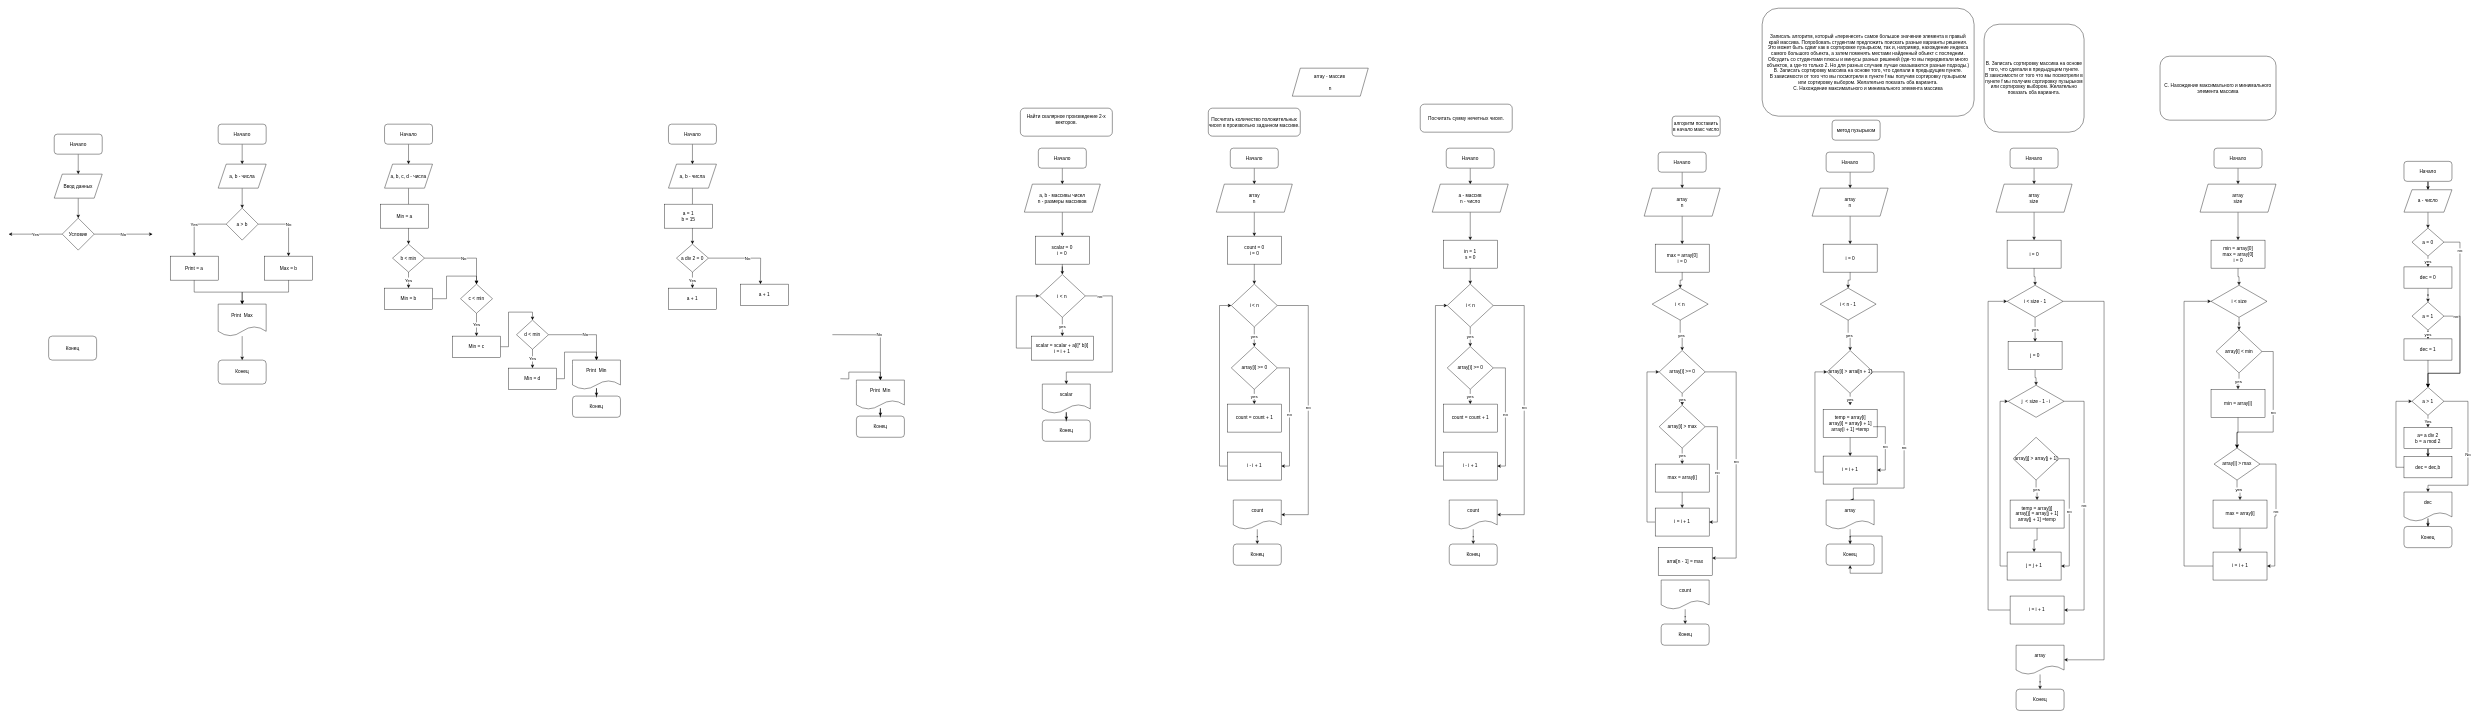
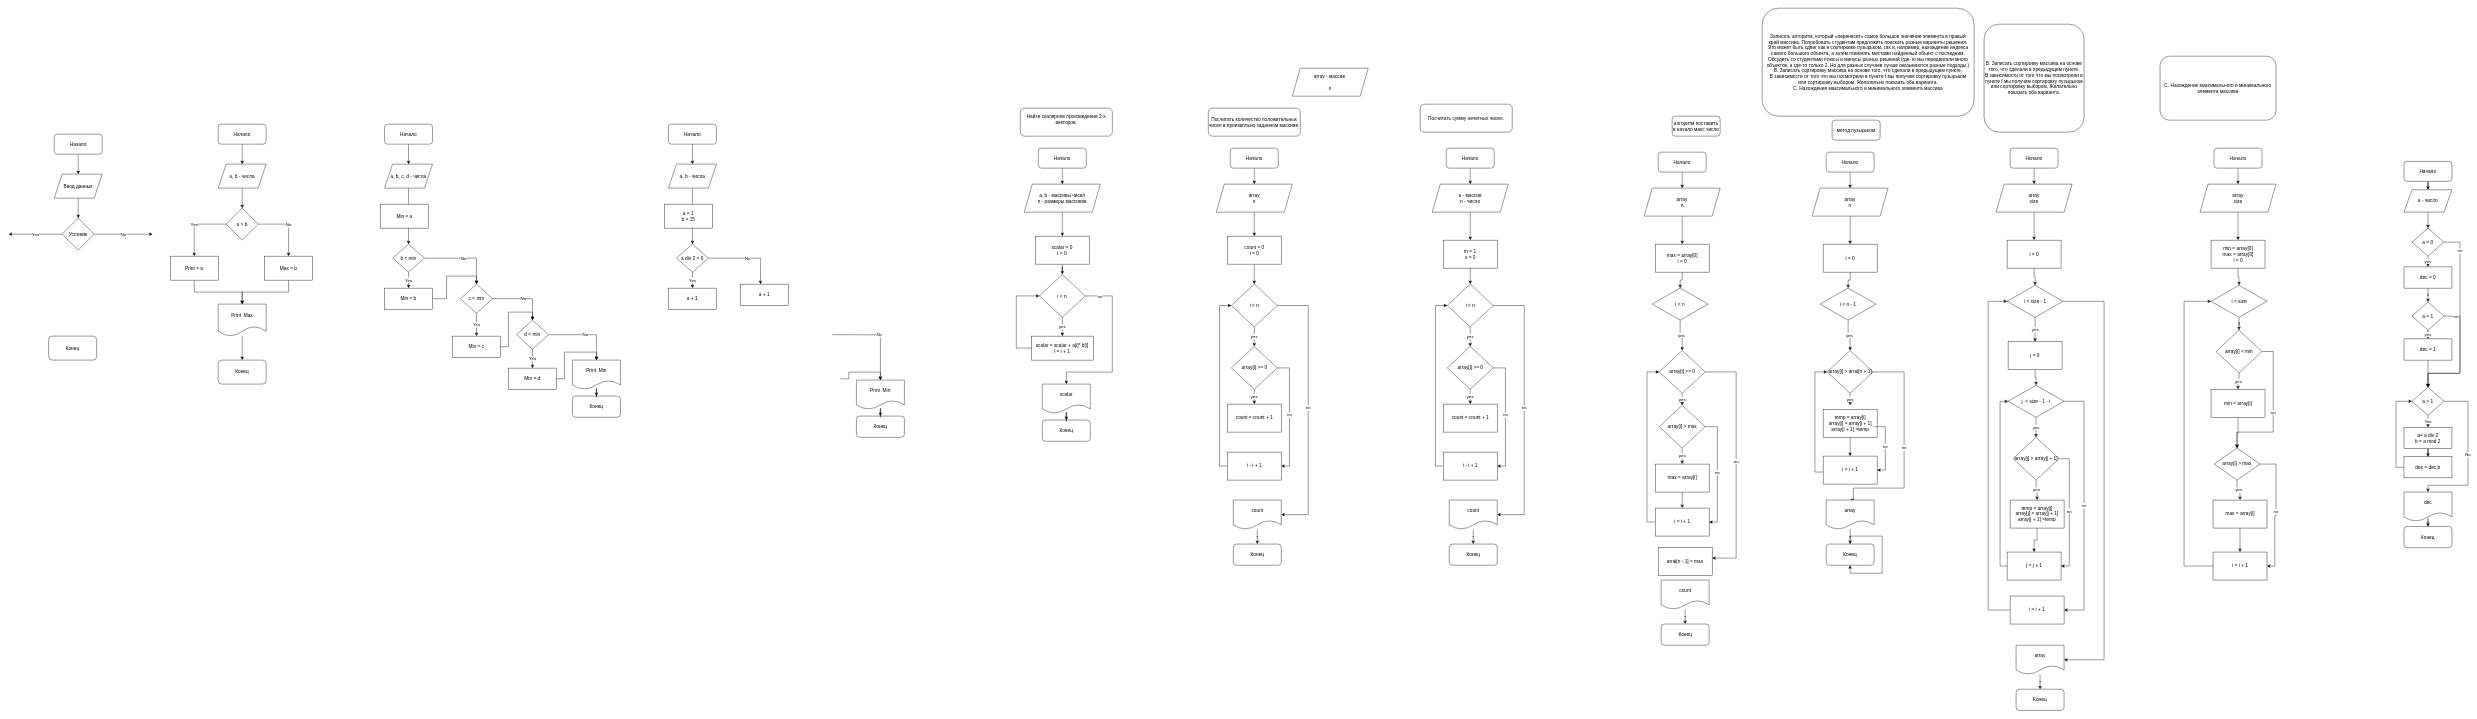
edge "c < min" -> "d < min": added, label "No"
edge "j < size - 1 - i" -> "array[j] > array[j + 1]": added, label "yes"
